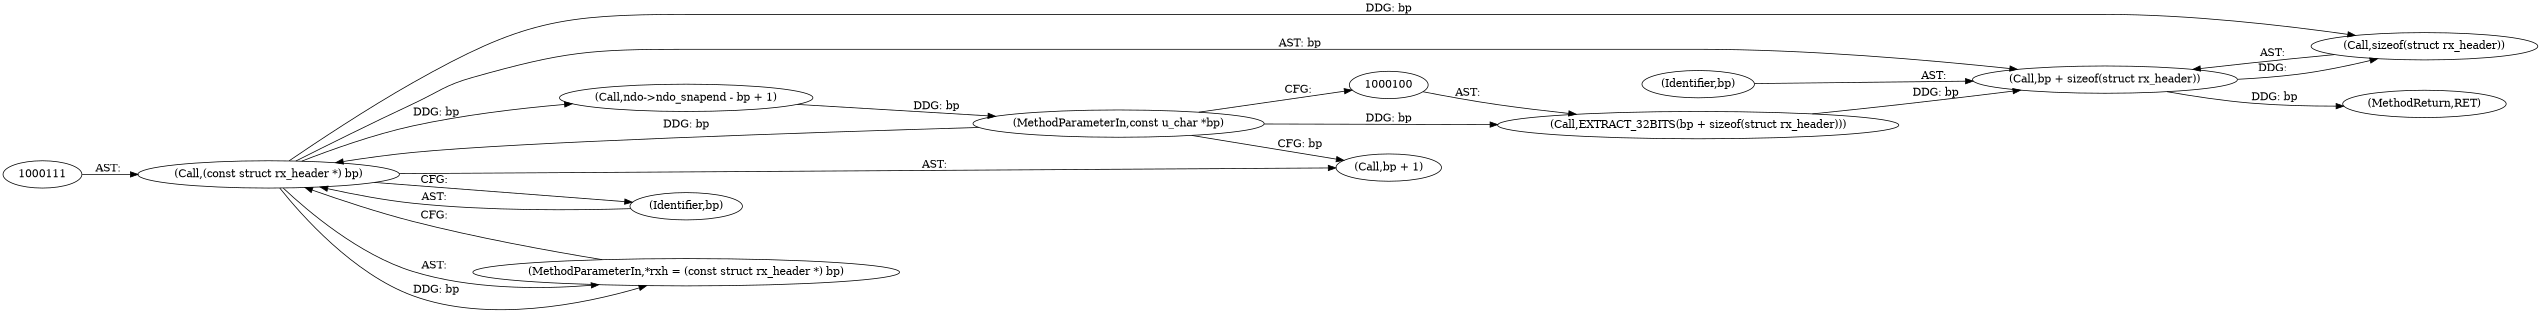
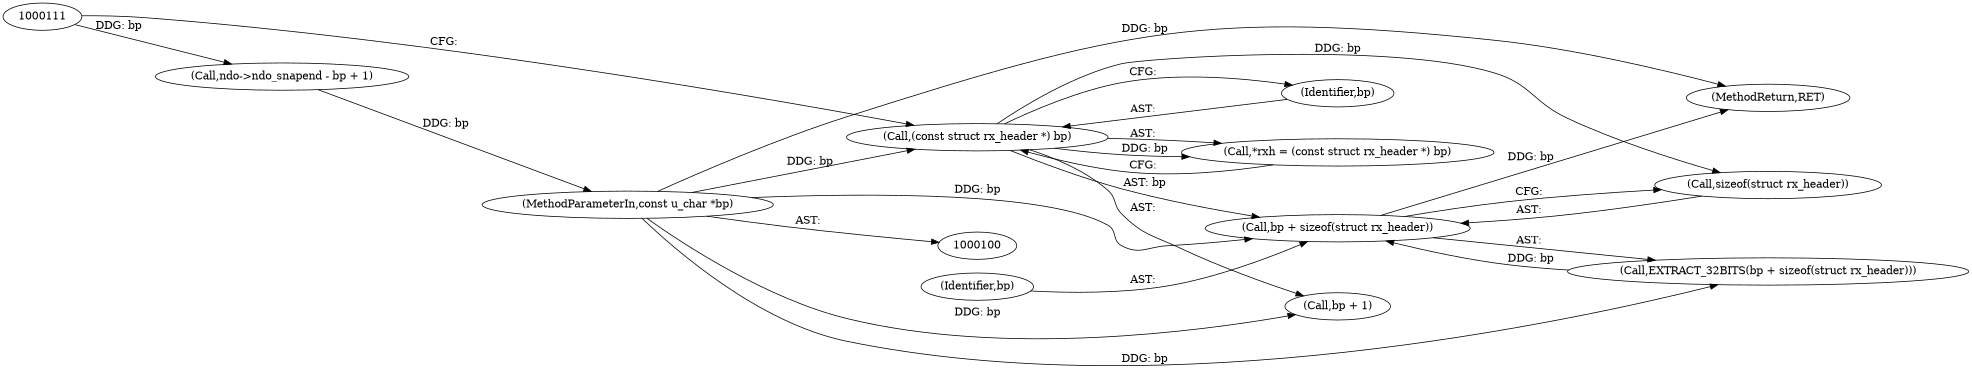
edge "(MethodParameterIn,const u_char *bp)" -> "(MethodReturn,RET)": added, label "DDG: bp"
edge "(Call,bp + sizeof(struct rx_header))" -> "(Call,sizeof(struct rx_header))": label "DDG: " -> "CFG: "
edge "(MethodParameterIn,const u_char *bp)" -> "1000100": label "CFG: " -> "AST: "
edge "1000100" -> "(Call,EXTRACT_32BITS(bp + sizeof(struct rx_header)))": now "(Call,bp + sizeof(struct rx_header))" -> "(Call,EXTRACT_32BITS(bp + sizeof(struct rx_header)))"
edge "(Call,(const struct rx_header *) bp)" -> "(Call,ndo->ndo_snapend - bp + 1)": now "1000111" -> "(Call,ndo->ndo_snapend - bp + 1)"
edge "(MethodParameterIn,const u_char *bp)" -> "(Call,bp + 1)": label "CFG: bp" -> "DDG: bp"
edge "1000111" -> "(Call,(const struct rx_header *) bp)": label "AST: " -> "CFG: "
edge "(MethodParameterIn,const u_char *bp)" -> "(Call,bp + sizeof(struct rx_header))": added, label "DDG: bp"
node "(MethodParameterIn,*rxh = (const struct rx_header *) bp)": label "(MethodParameterIn,*rxh = (const struct rx_header *) bp)" -> "(Call,*rxh = (const struct rx_header *) bp)"
